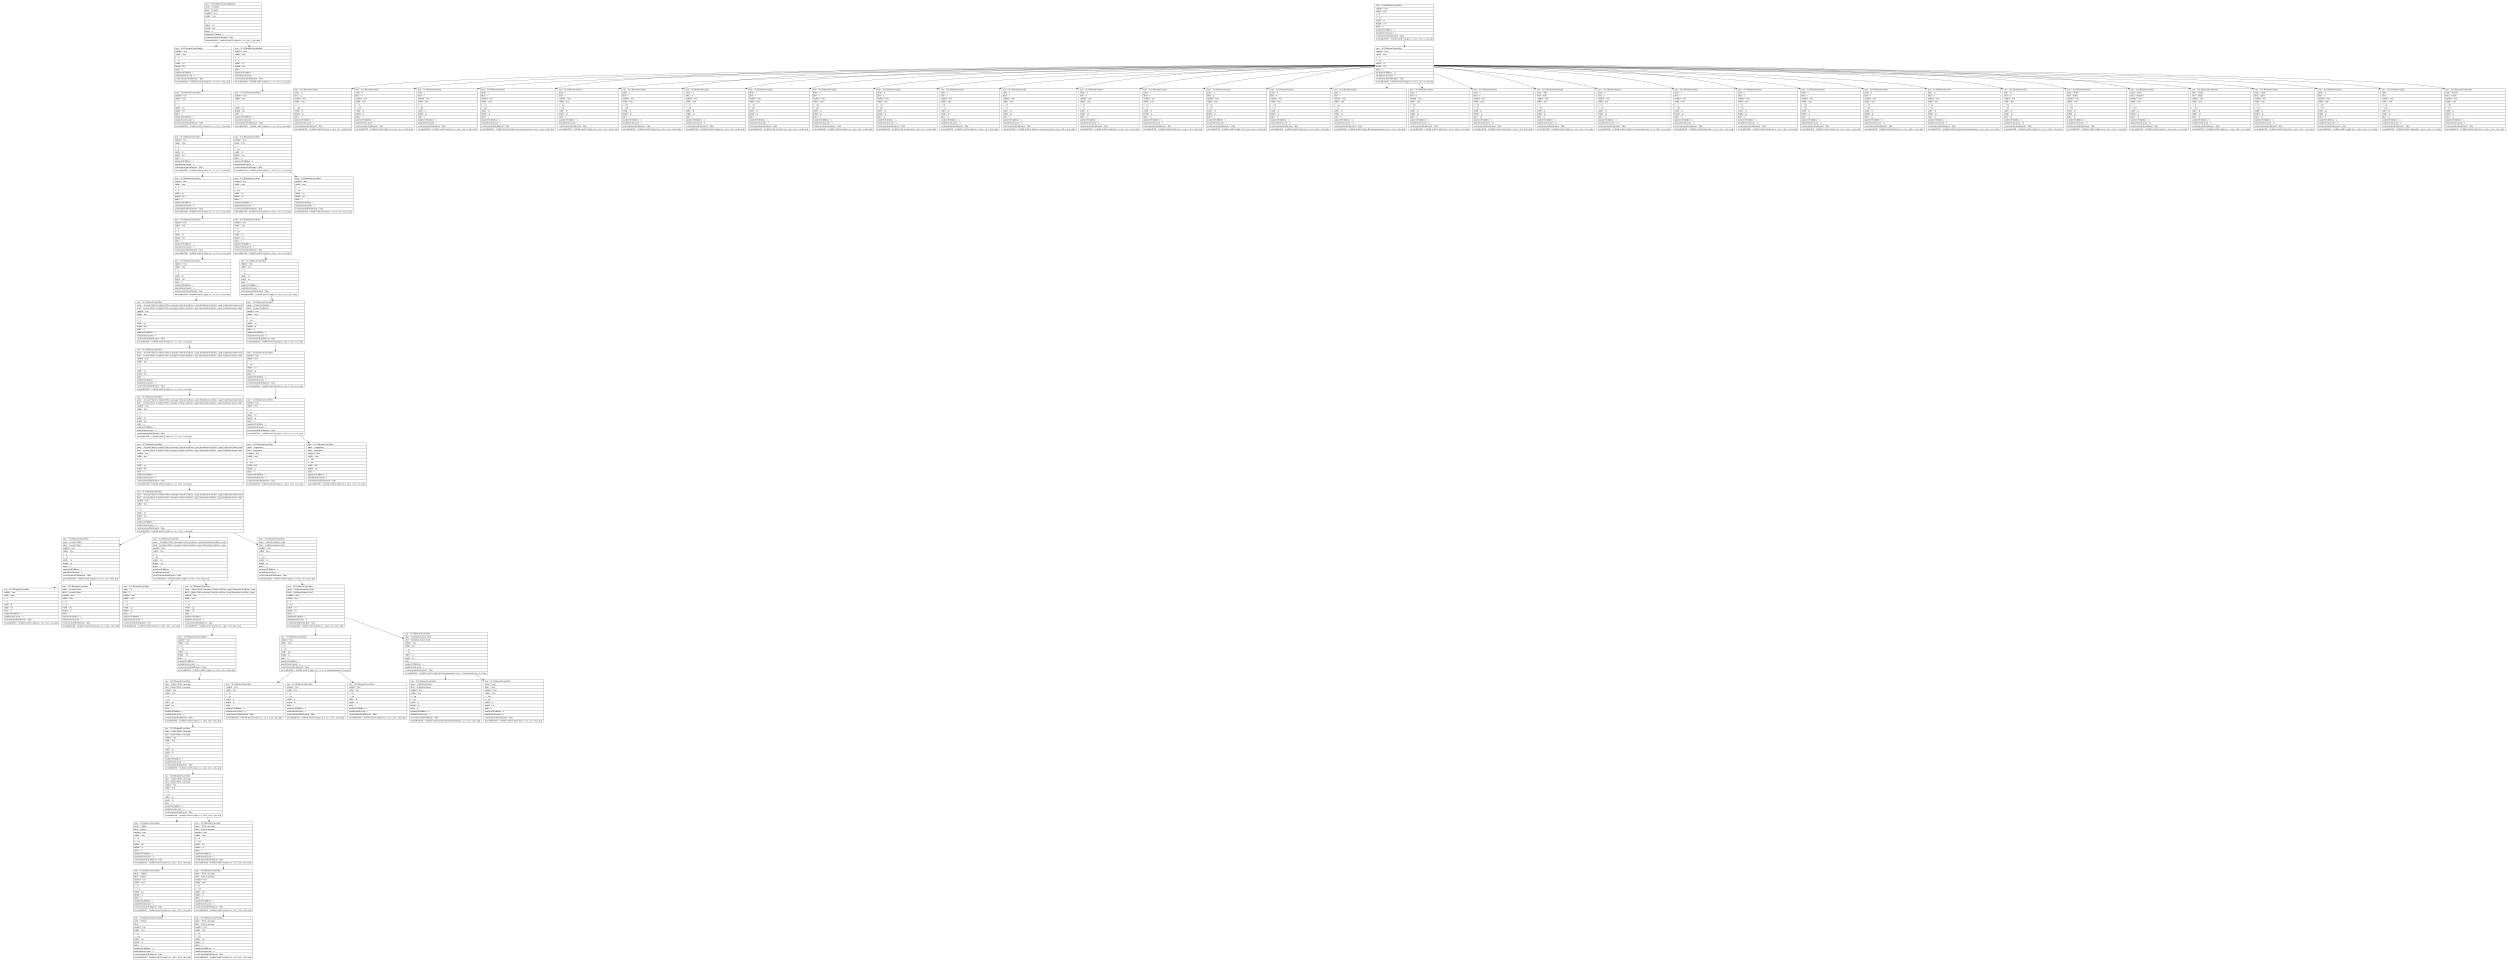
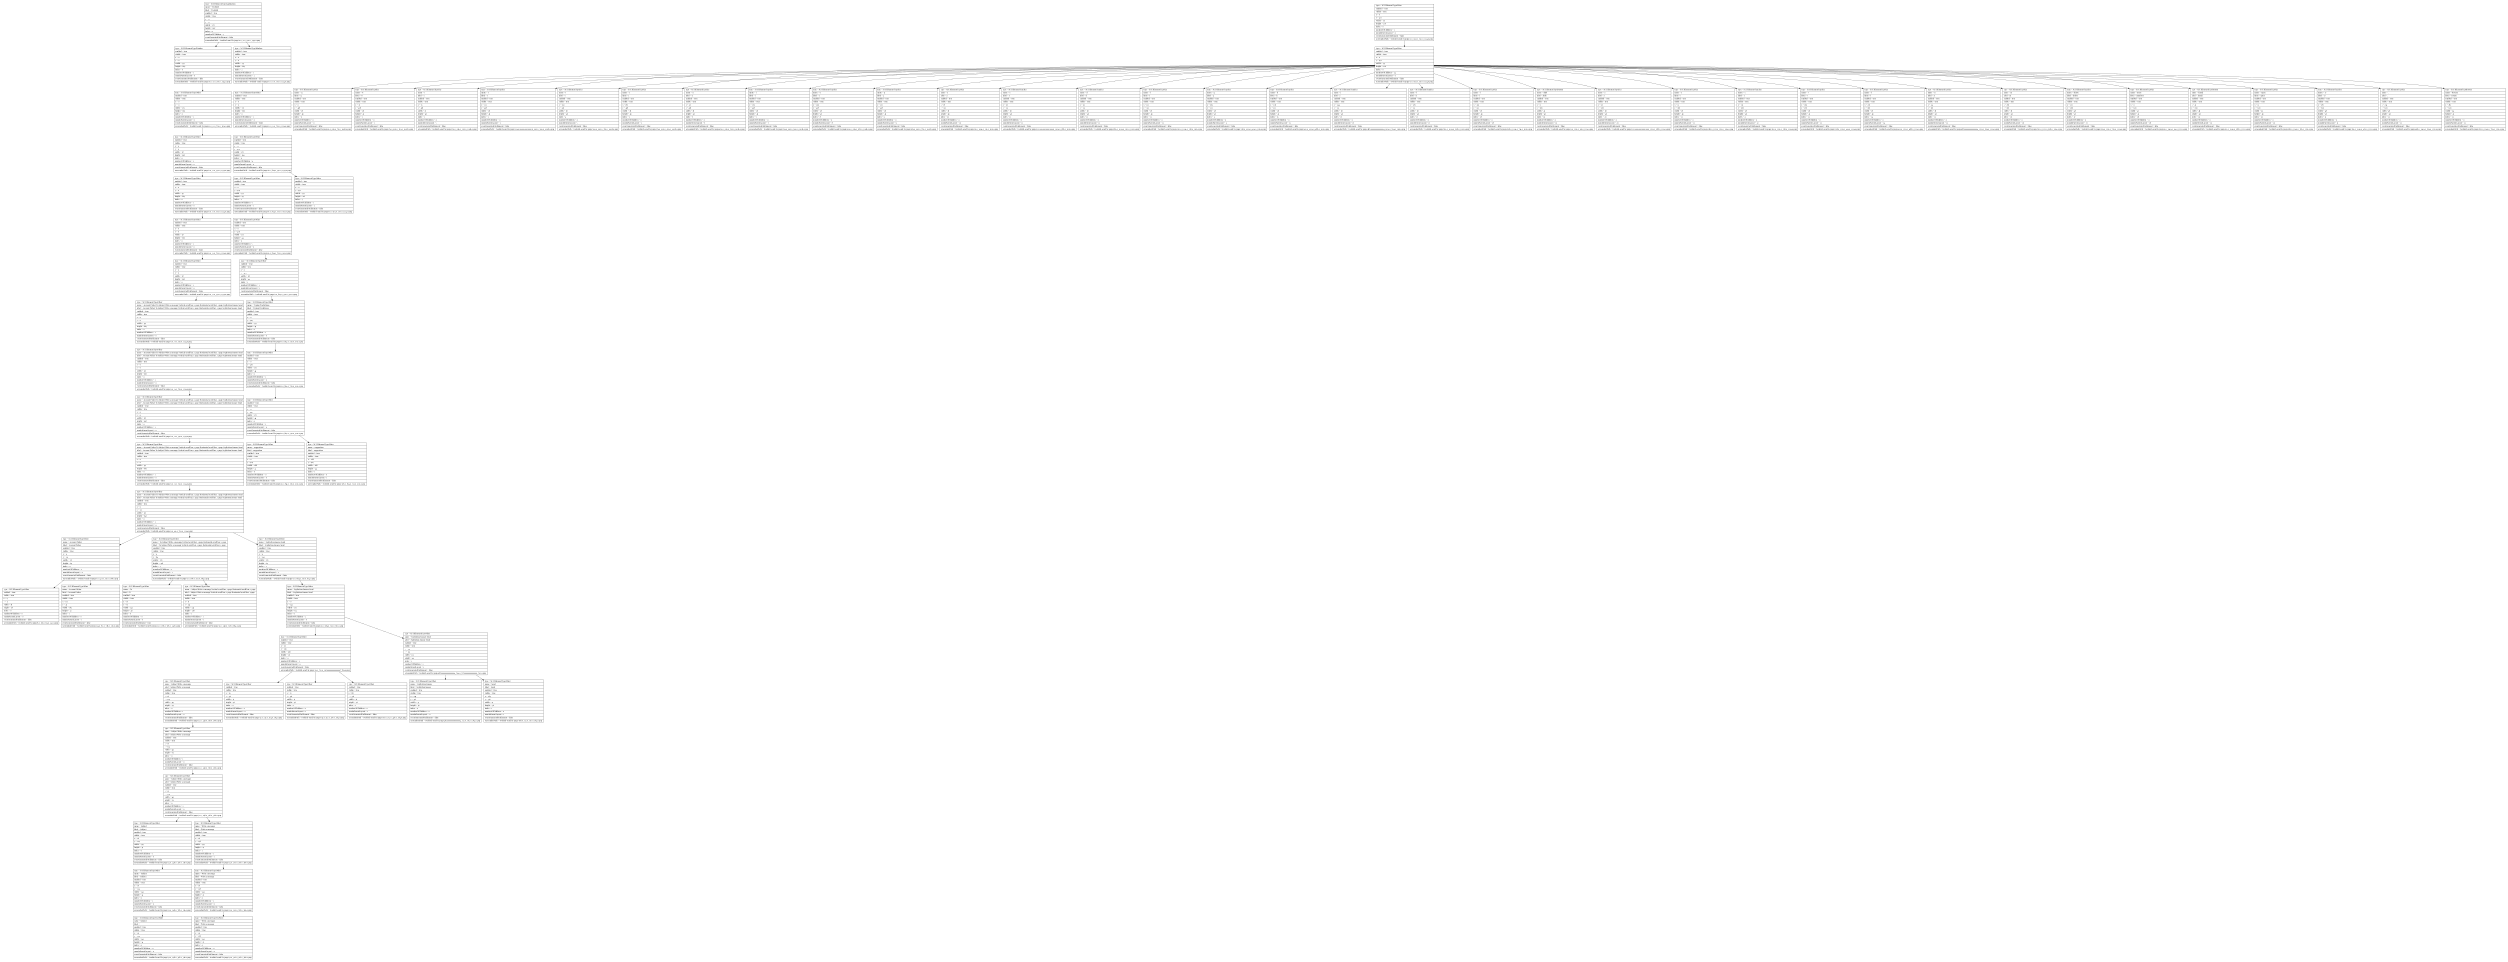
node "type = XCUIElementTypeScrollView": removed
